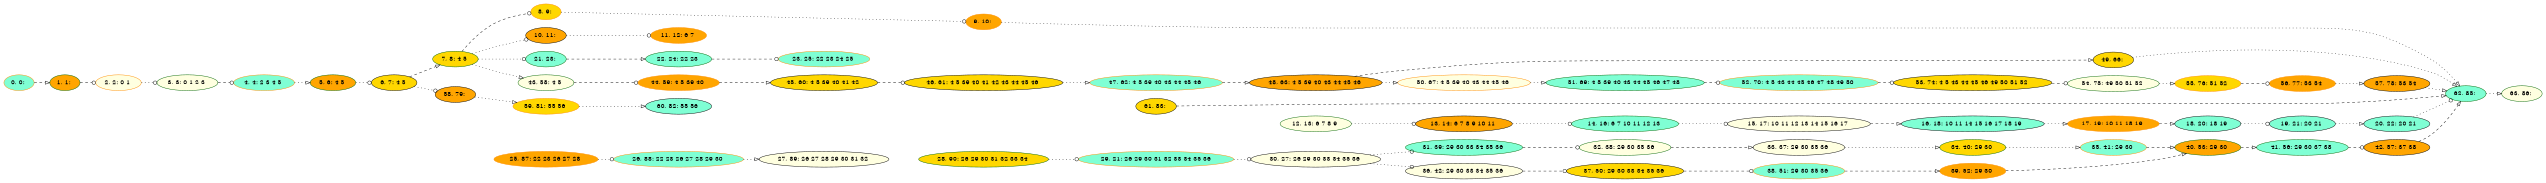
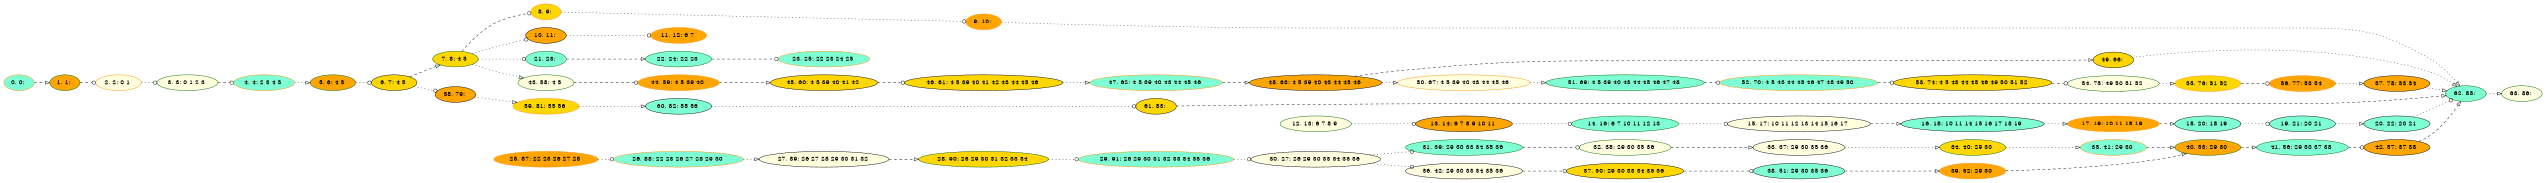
edge "60, 82: 55 56" -> "61, 83:": added
edge "27, 89: 26 27 28 29 30 31 32" -> "28, 90: 26 29 30 31 32 33 34": added
node "29, 21: 26 29 30 31 32 33 34 35 36": label "29, 21: 26 29 30 31 32 33 34 35 36" -> "29, 91: 26 29 30 31 32 33 34 35 36"
node "38, 51: 29 30 35 36": color darkorange -> black
